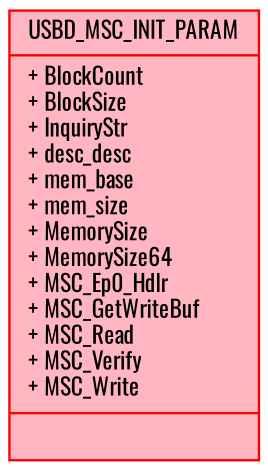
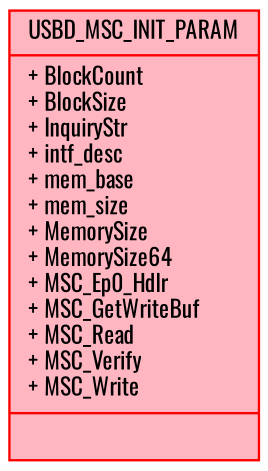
node "USBD_MSC_INIT_PARAM": text "+ desc_desc" -> "+ intf_desc"
